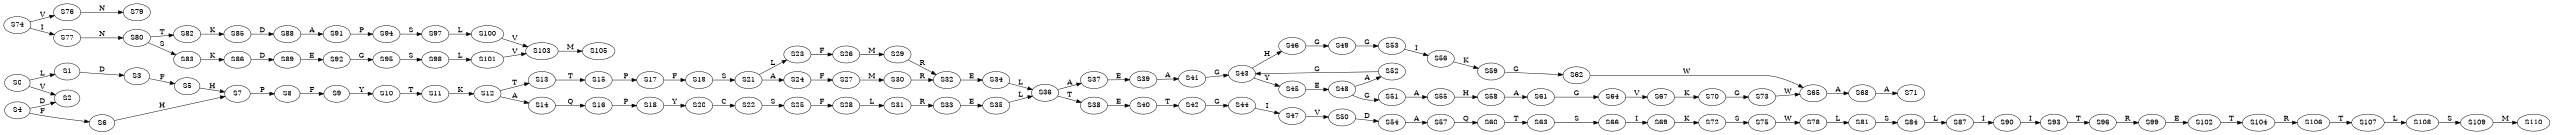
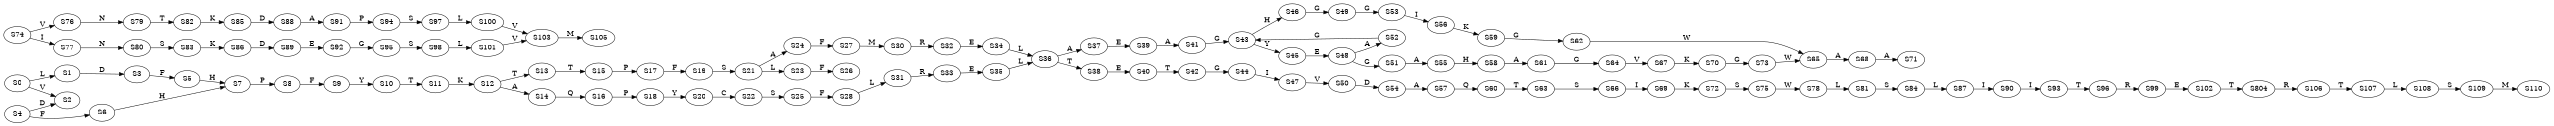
edge "S80" -> "S82": now "S79" -> "S82"
node "S29": removed
node "S104": label "S104" -> "S804"
